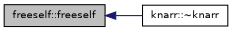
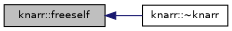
node "freeself::freeself": label "freeself::freeself" -> "knarr::freeself"
